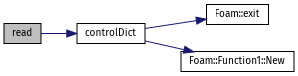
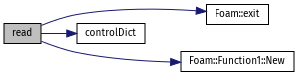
edge "controlDict" -> "Foam::exit": now "read" -> "Foam::exit"
edge "controlDict" -> "Foam::Function1::New": now "read" -> "Foam::Function1::New"
